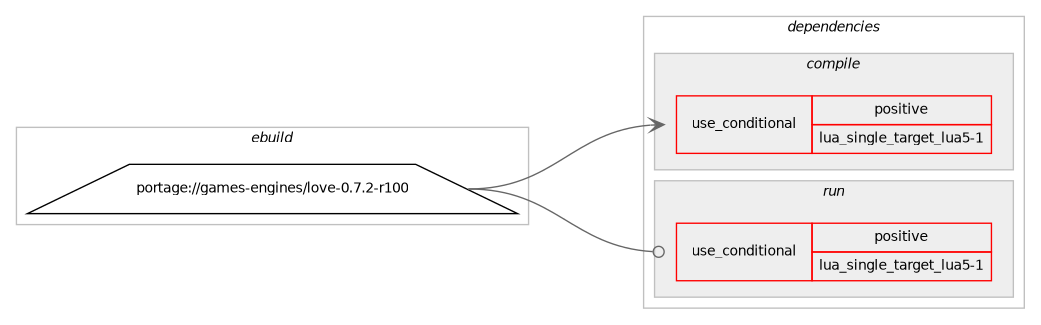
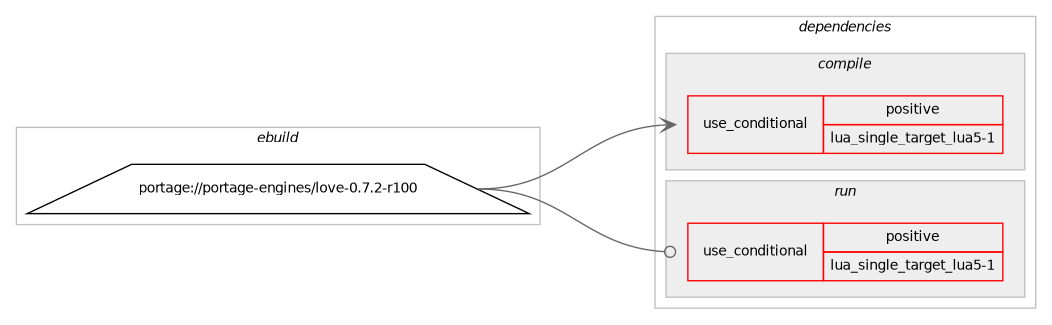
node "portage://games-engines/love-0.7.2-r100": label "portage://games-engines/love-0.7.2-r100" -> "portage://portage-engines/love-0.7.2-r100"
